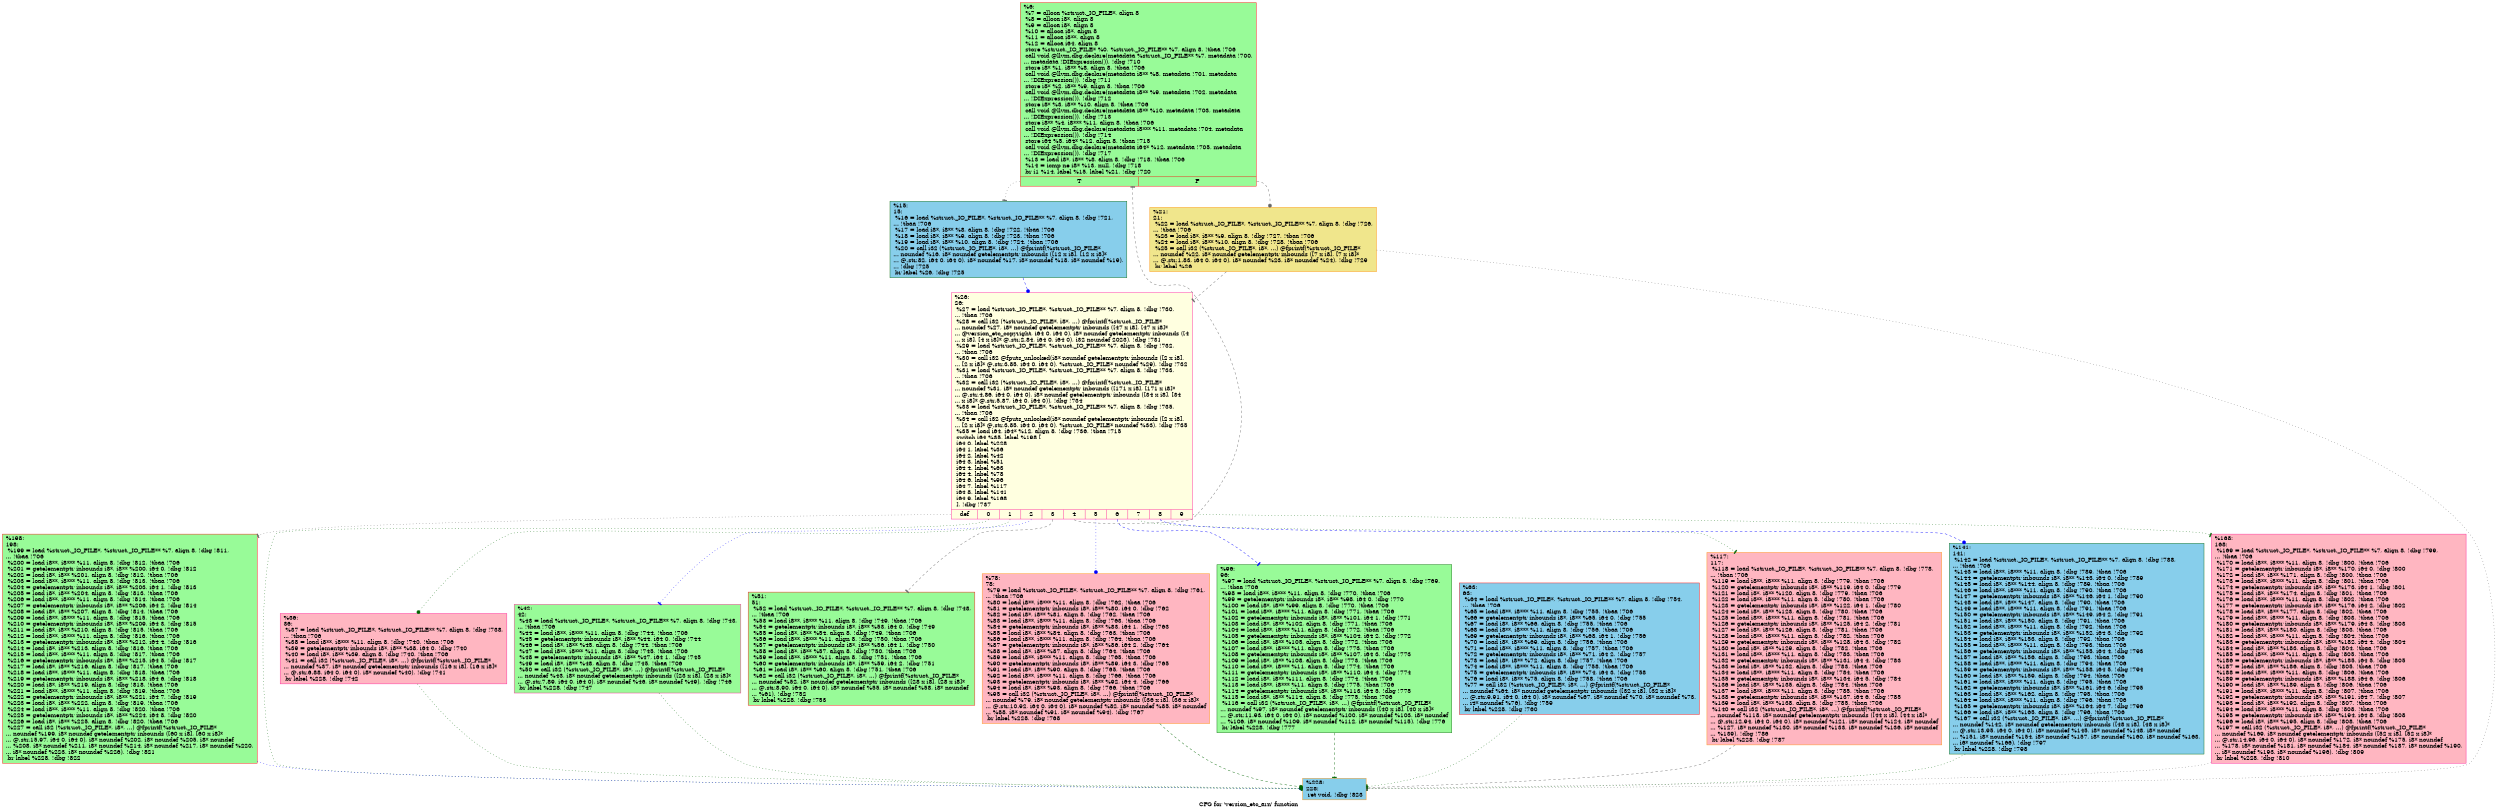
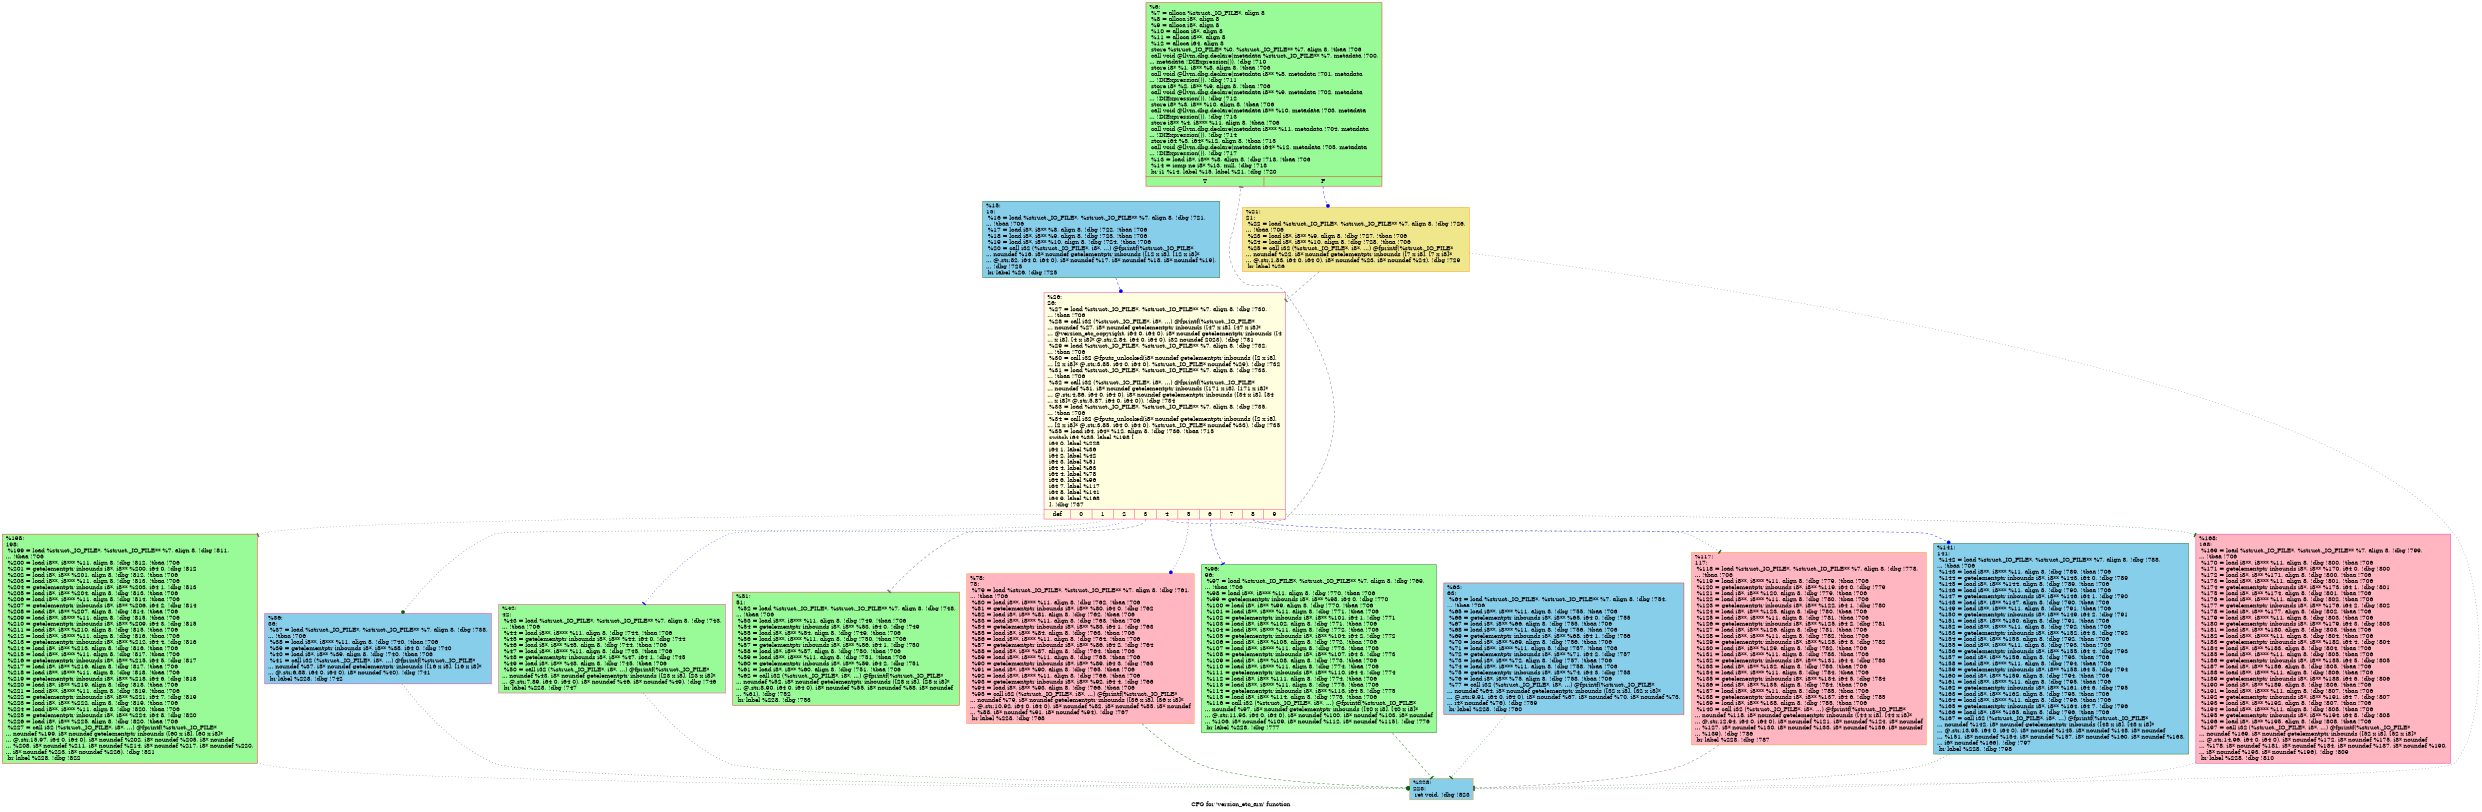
edge "%6:" -> "%15:": removed
edge "%6:" -> "%21:": color gray40 -> blue
node "%36:": fillcolor lightpink -> skyblue
edge "%26:" -> "%228:": removed
edge "%198:" -> "%228:": color blue -> gray40
